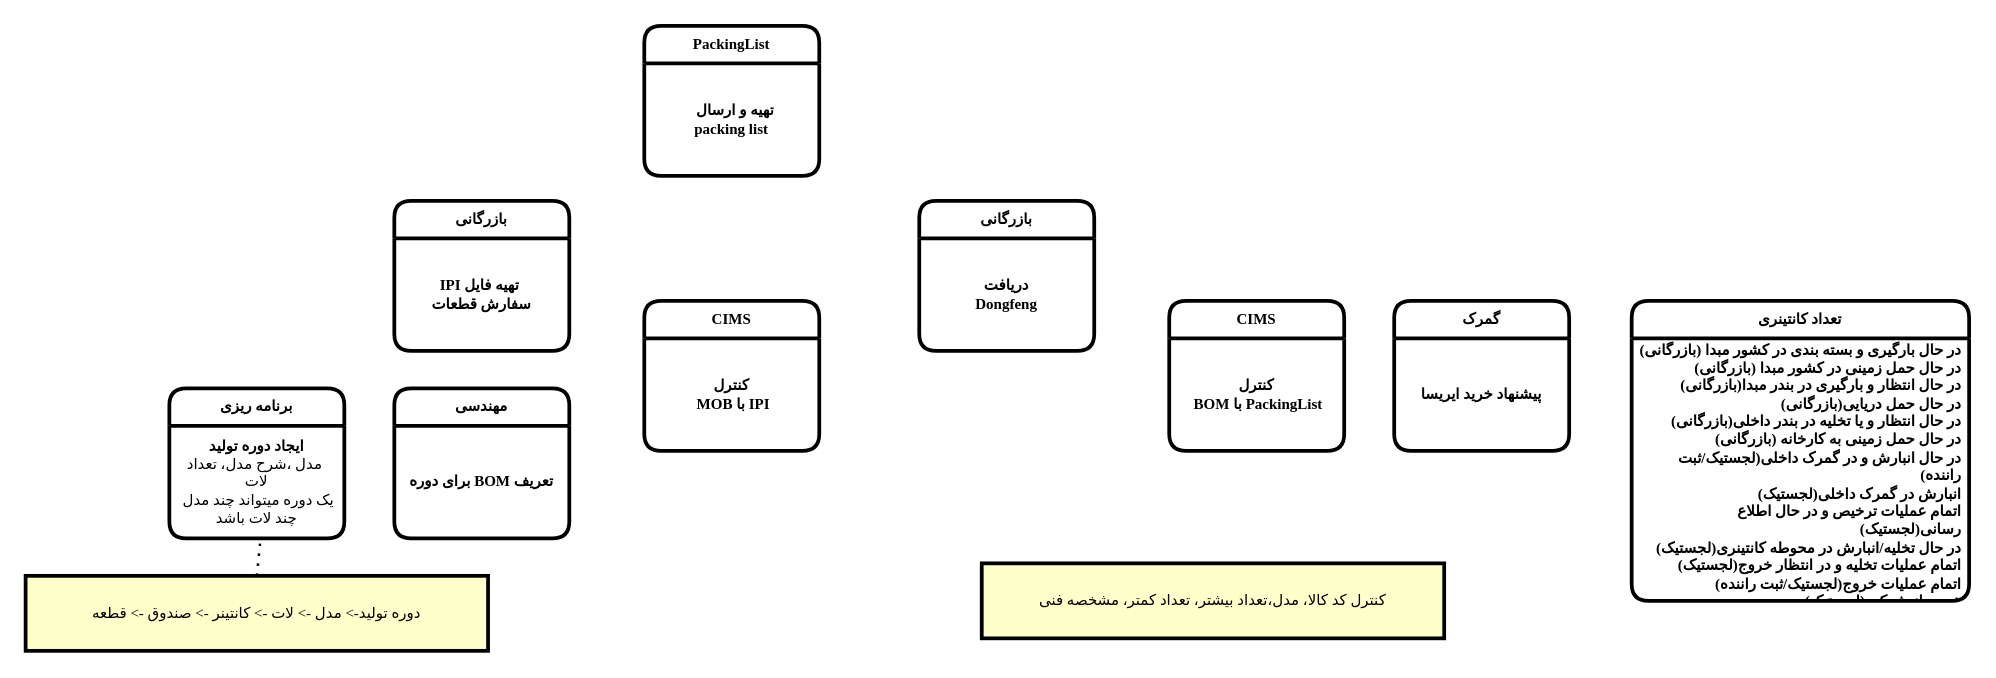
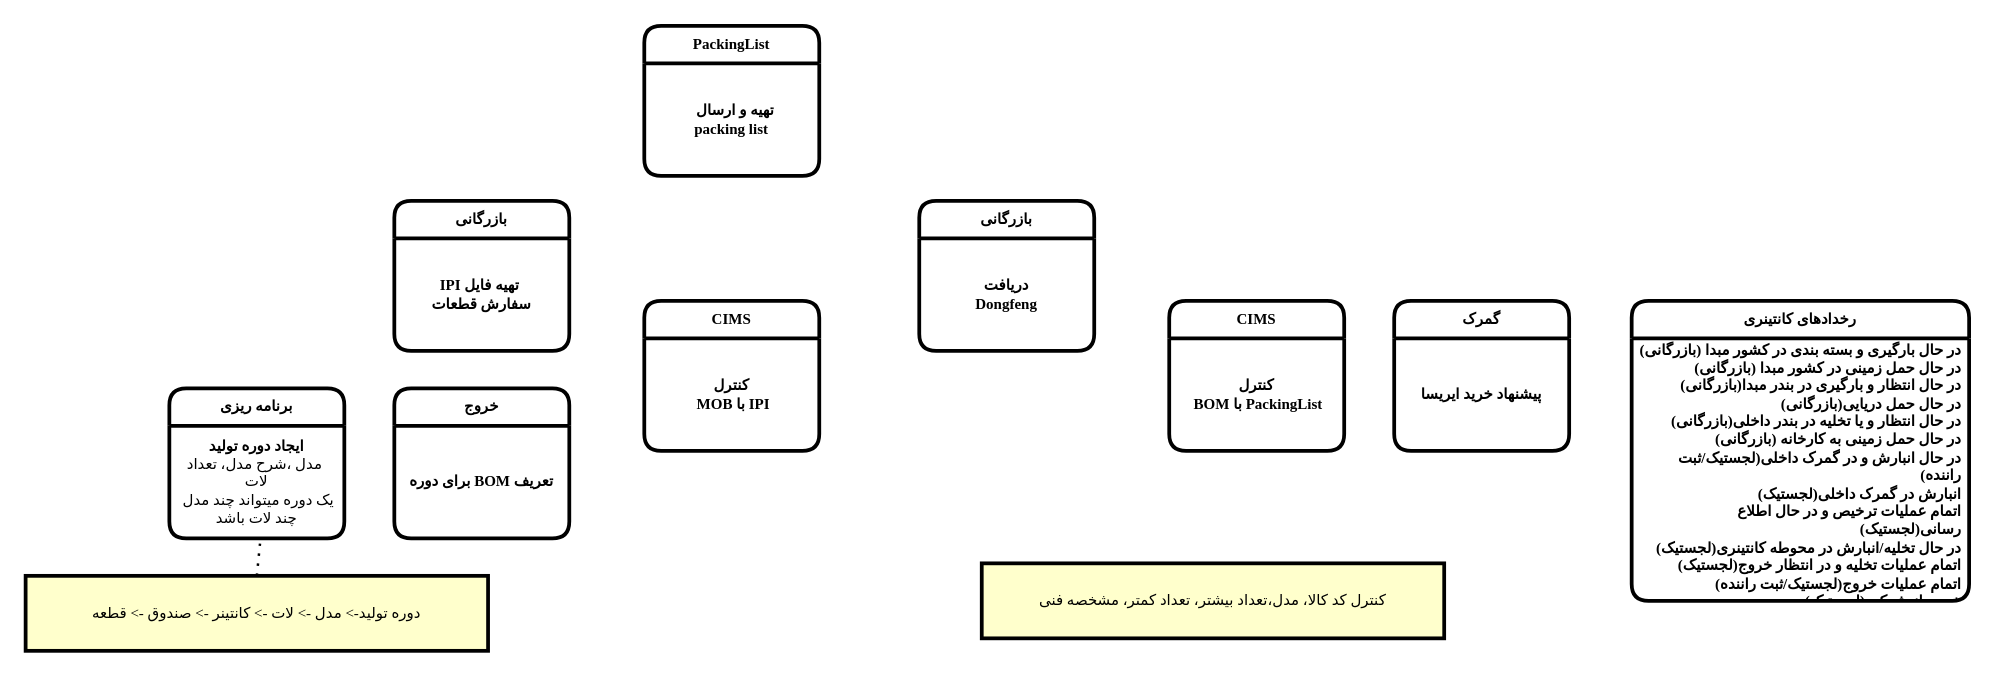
node "تعداد کانتینری": label "تعداد کانتینری" -> "رخدادهای کانتینری"
node "مهندسی": label "مهندسی" -> "خروج"
